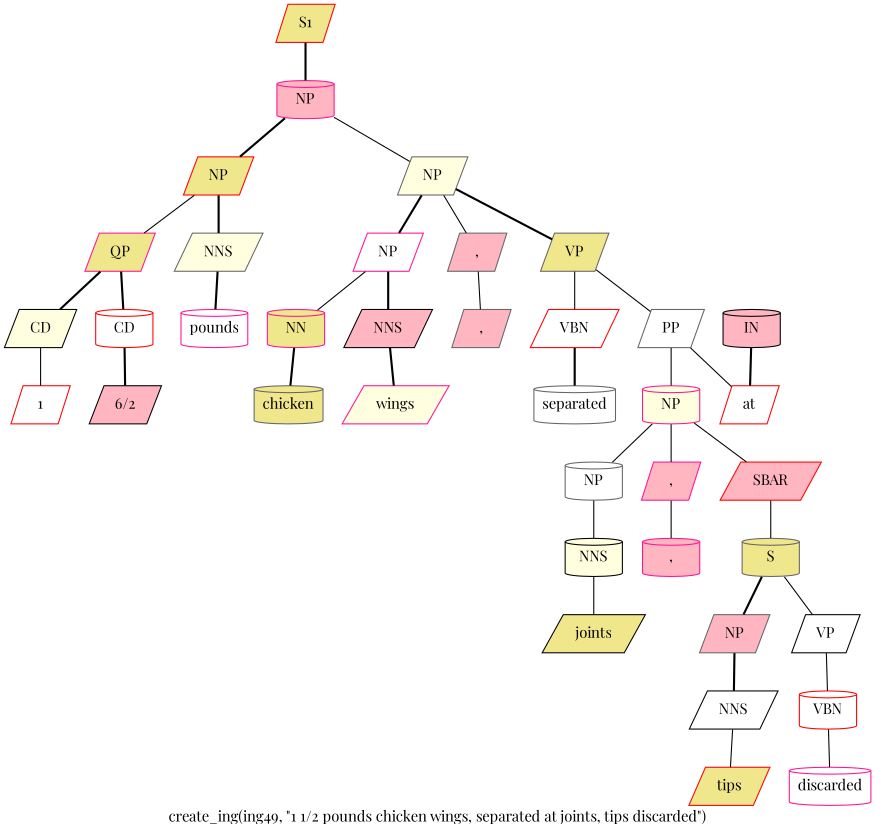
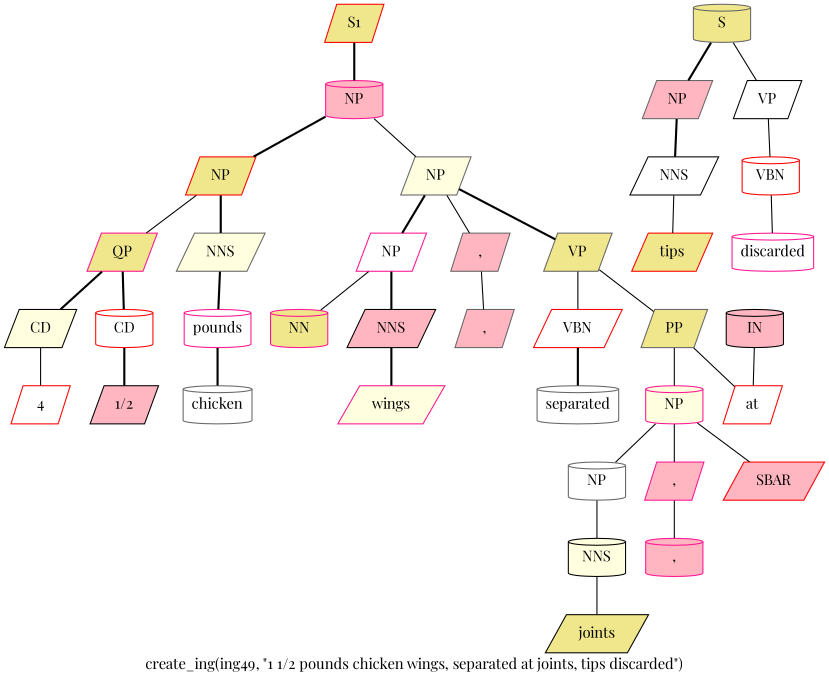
node "PP": fillcolor white -> khaki
edge "NN" -- "chicken": now "pounds" -- "chicken"
edge "IN" -- "at": style bold -> solid
node "1": label "1" -> "4"
node "6/2": label "6/2" -> "1/2"
node "chicken": fillcolor khaki -> white
edge "SBAR" -- "S": removed
